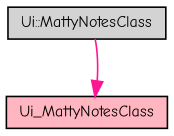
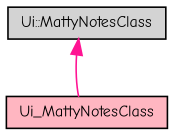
edge "Ui::MattyNotesClass" -> "Ui_MattyNotesClass": reversed
